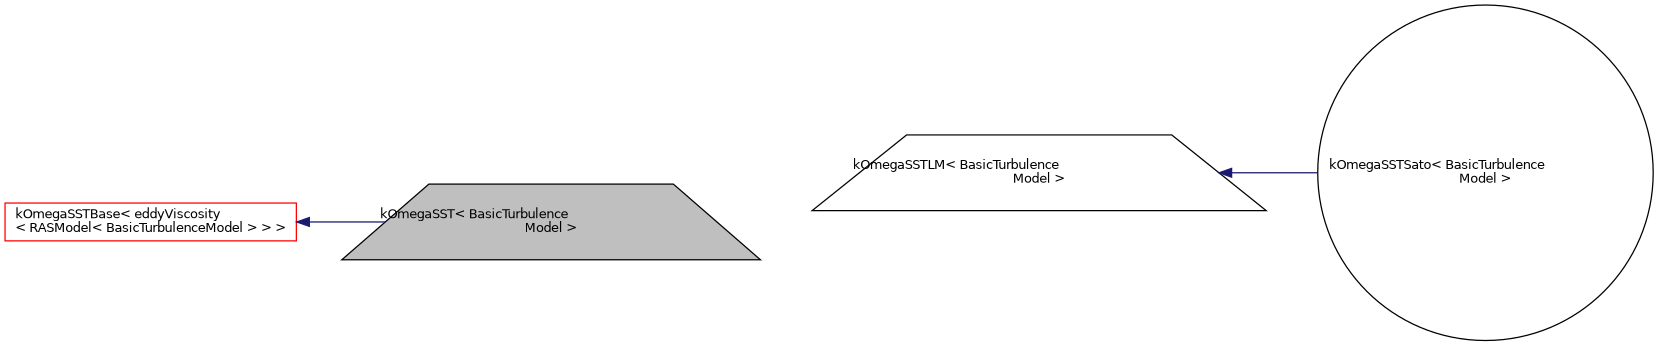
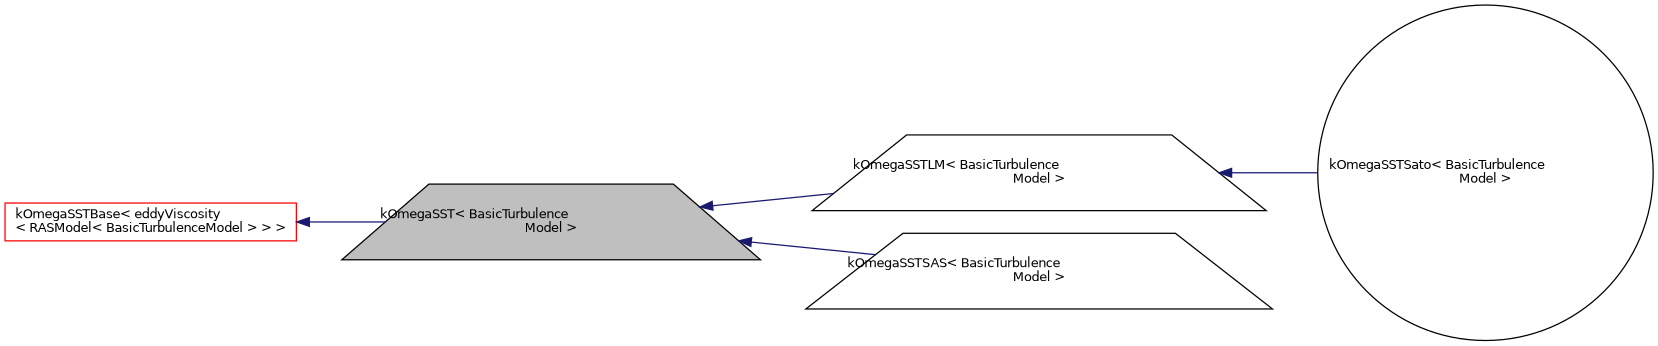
edge "kOmegaSSTLM< BasicTurbulence Model >" -> "kOmegaSST< BasicTurbulence Model >": added
node "kOmegaSSTSAS< BasicTurbulence Model >": added
